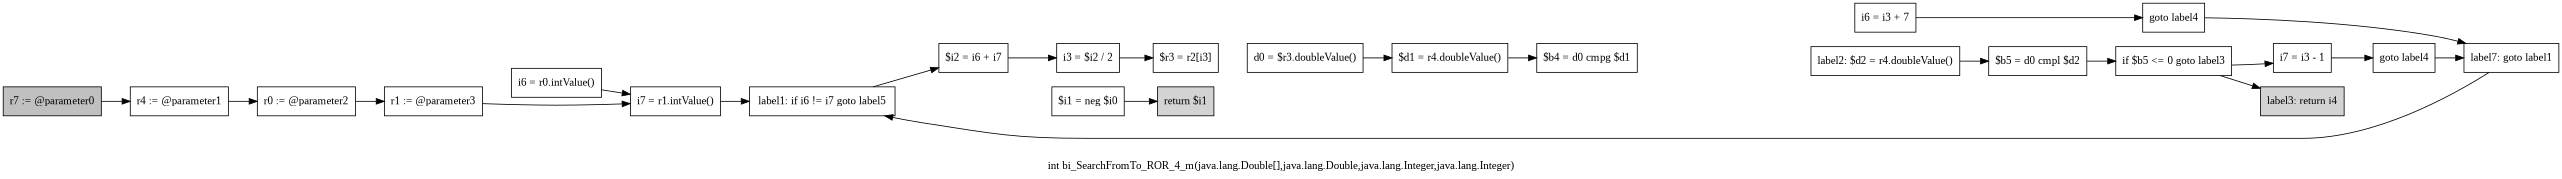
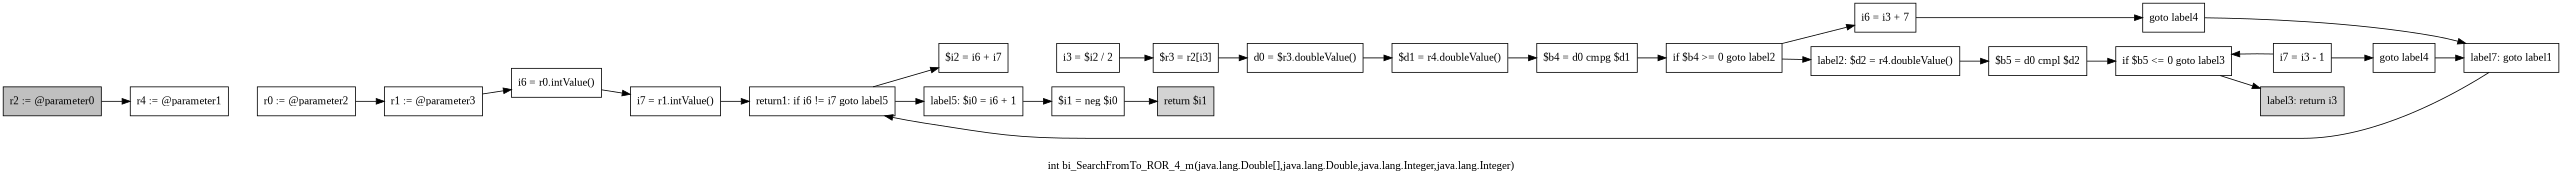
edge "$i2 = i6 + i7" -> "i3 = $i2 / 2": removed
edge "$r3 = r2[i3]" -> "d0 = $r3.doubleValue()": added
node "if $b4 >= 0 goto label2": added
edge "if $b5 <= 0 goto label3" -> "i7 = i3 - 1": reversed
node "r7 := @parameter0": label "r7 := @parameter0" -> "r2 := @parameter0"
edge "r4 := @parameter1" -> "r0 := @parameter2": removed
node "label1: if i6 != i7 goto label5": label "label1: if i6 != i7 goto label5" -> "return1: if i6 != i7 goto label5"
node "label5: $i0 = i6 + 1": added
node "label3: return i4": label "label3: return i4" -> "label3: return i3"
edge "r1 := @parameter3" -> "i7 = r1.intValue()": now "r1 := @parameter3" -> "i6 = r0.intValue()"
